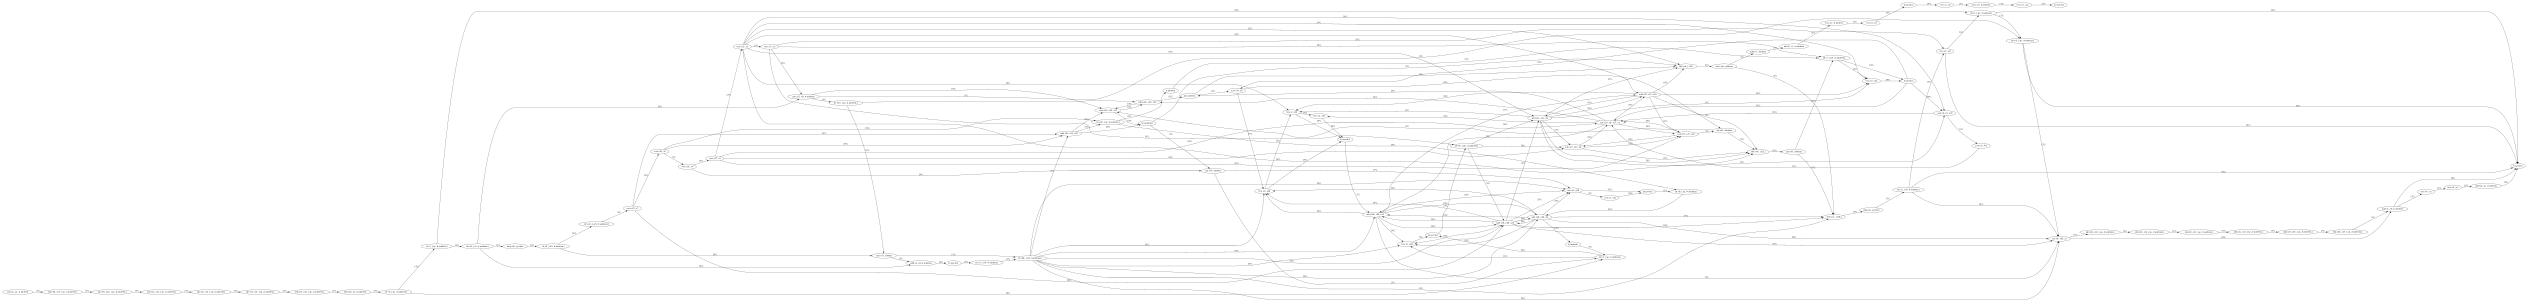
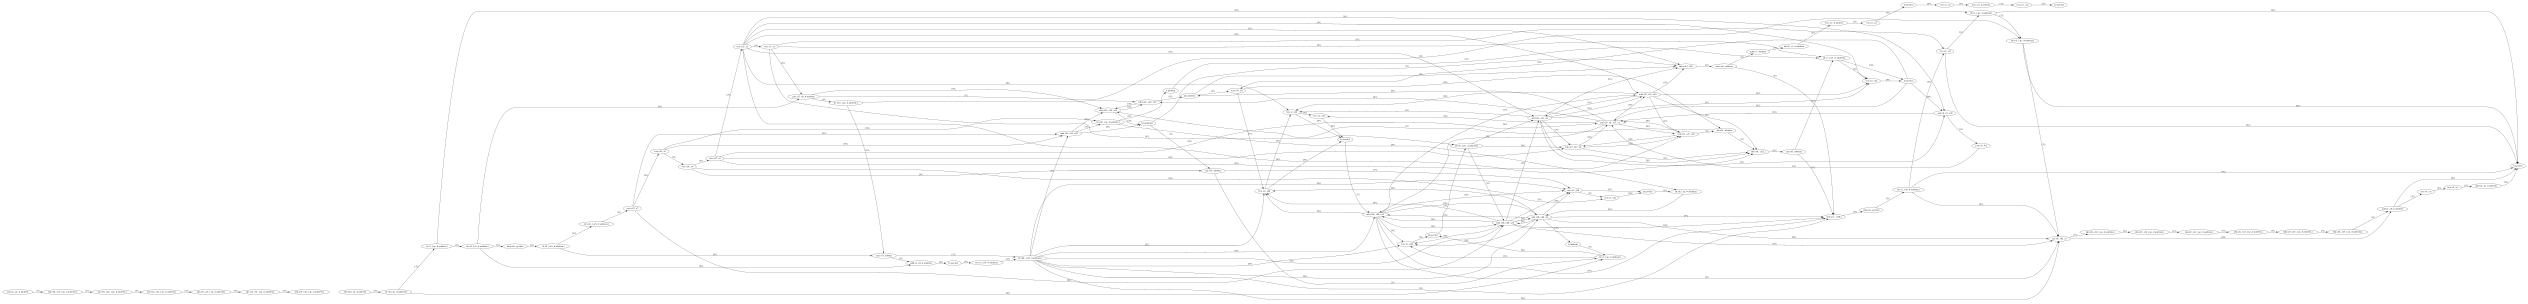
edge "mov x26 , x4" -> "mov x1 , x26": added, label "DFG"
edge "add x28 , x28 , x20" -> "strb wzr , [ x28 ]": added, label "DFG"
edge "stp x29 , x30 , [ sp , # address ]" -> "add x29 , sp , # address": removed, label "CFG"
